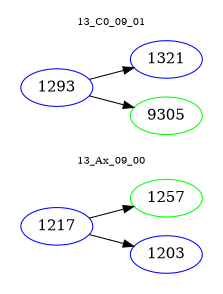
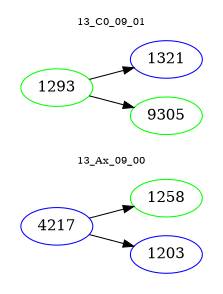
node "1293": color blue -> green
node "1257": label "1257" -> "1258"
node "1217": label "1217" -> "4217"
